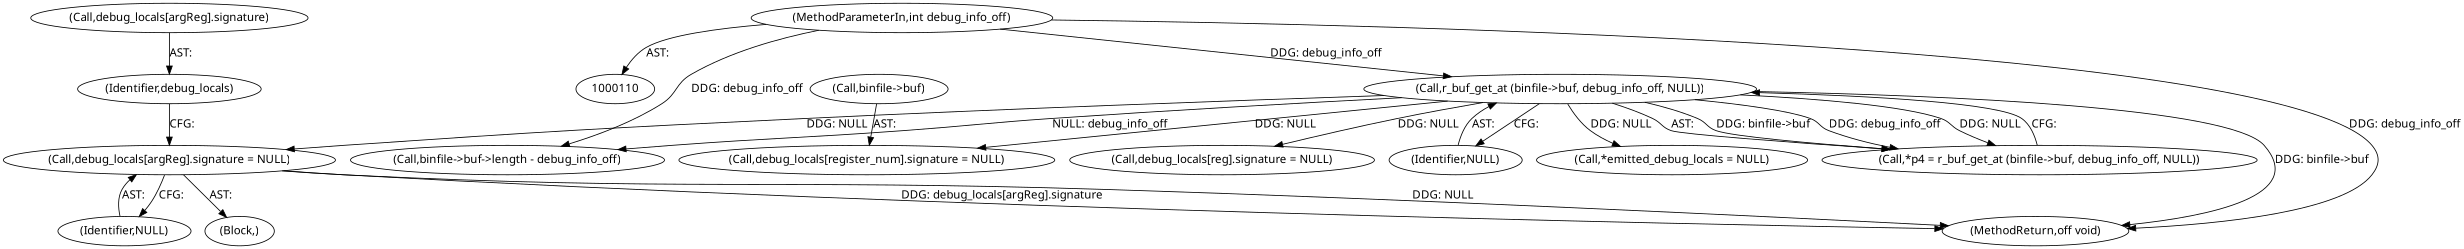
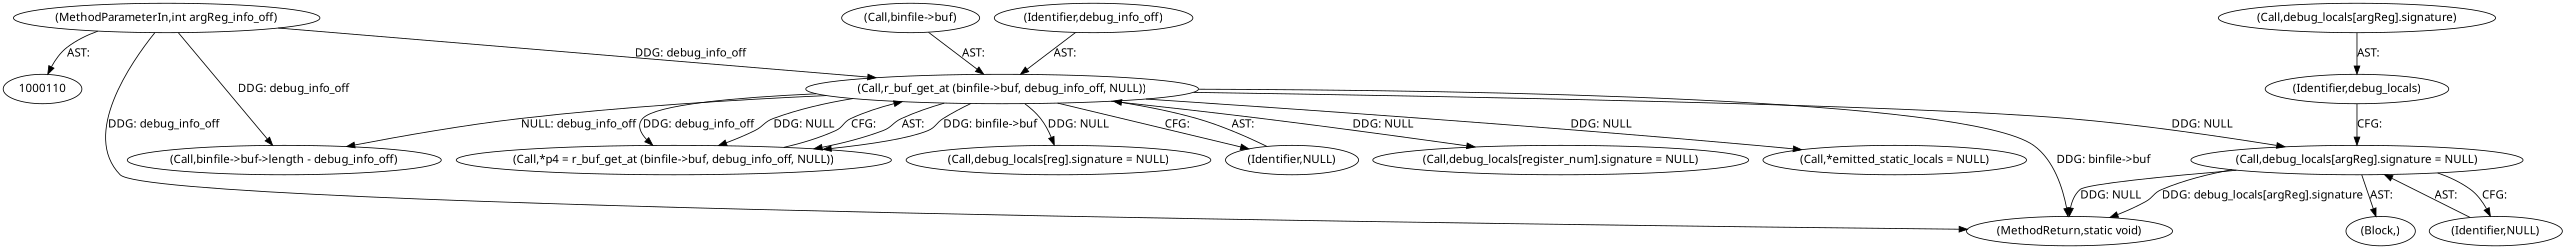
node "(MethodParameterIn,int debug_info_off)": label "(MethodParameterIn,int debug_info_off)" -> "(MethodParameterIn,int argReg_info_off)"
node "(Identifier,debug_info_off)": added
edge "(Call,binfile->buf)" -> "(Call,debug_locals[register_num].signature = NULL)": now "(Call,binfile->buf)" -> "(Call,r_buf_get_at (binfile->buf, debug_info_off, NULL))"
node "(Call,*emitted_debug_locals = NULL)": label "(Call,*emitted_debug_locals = NULL)" -> "(Call,*emitted_static_locals = NULL)"
node "(MethodReturn,off void)": label "(MethodReturn,off void)" -> "(MethodReturn,static void)"
